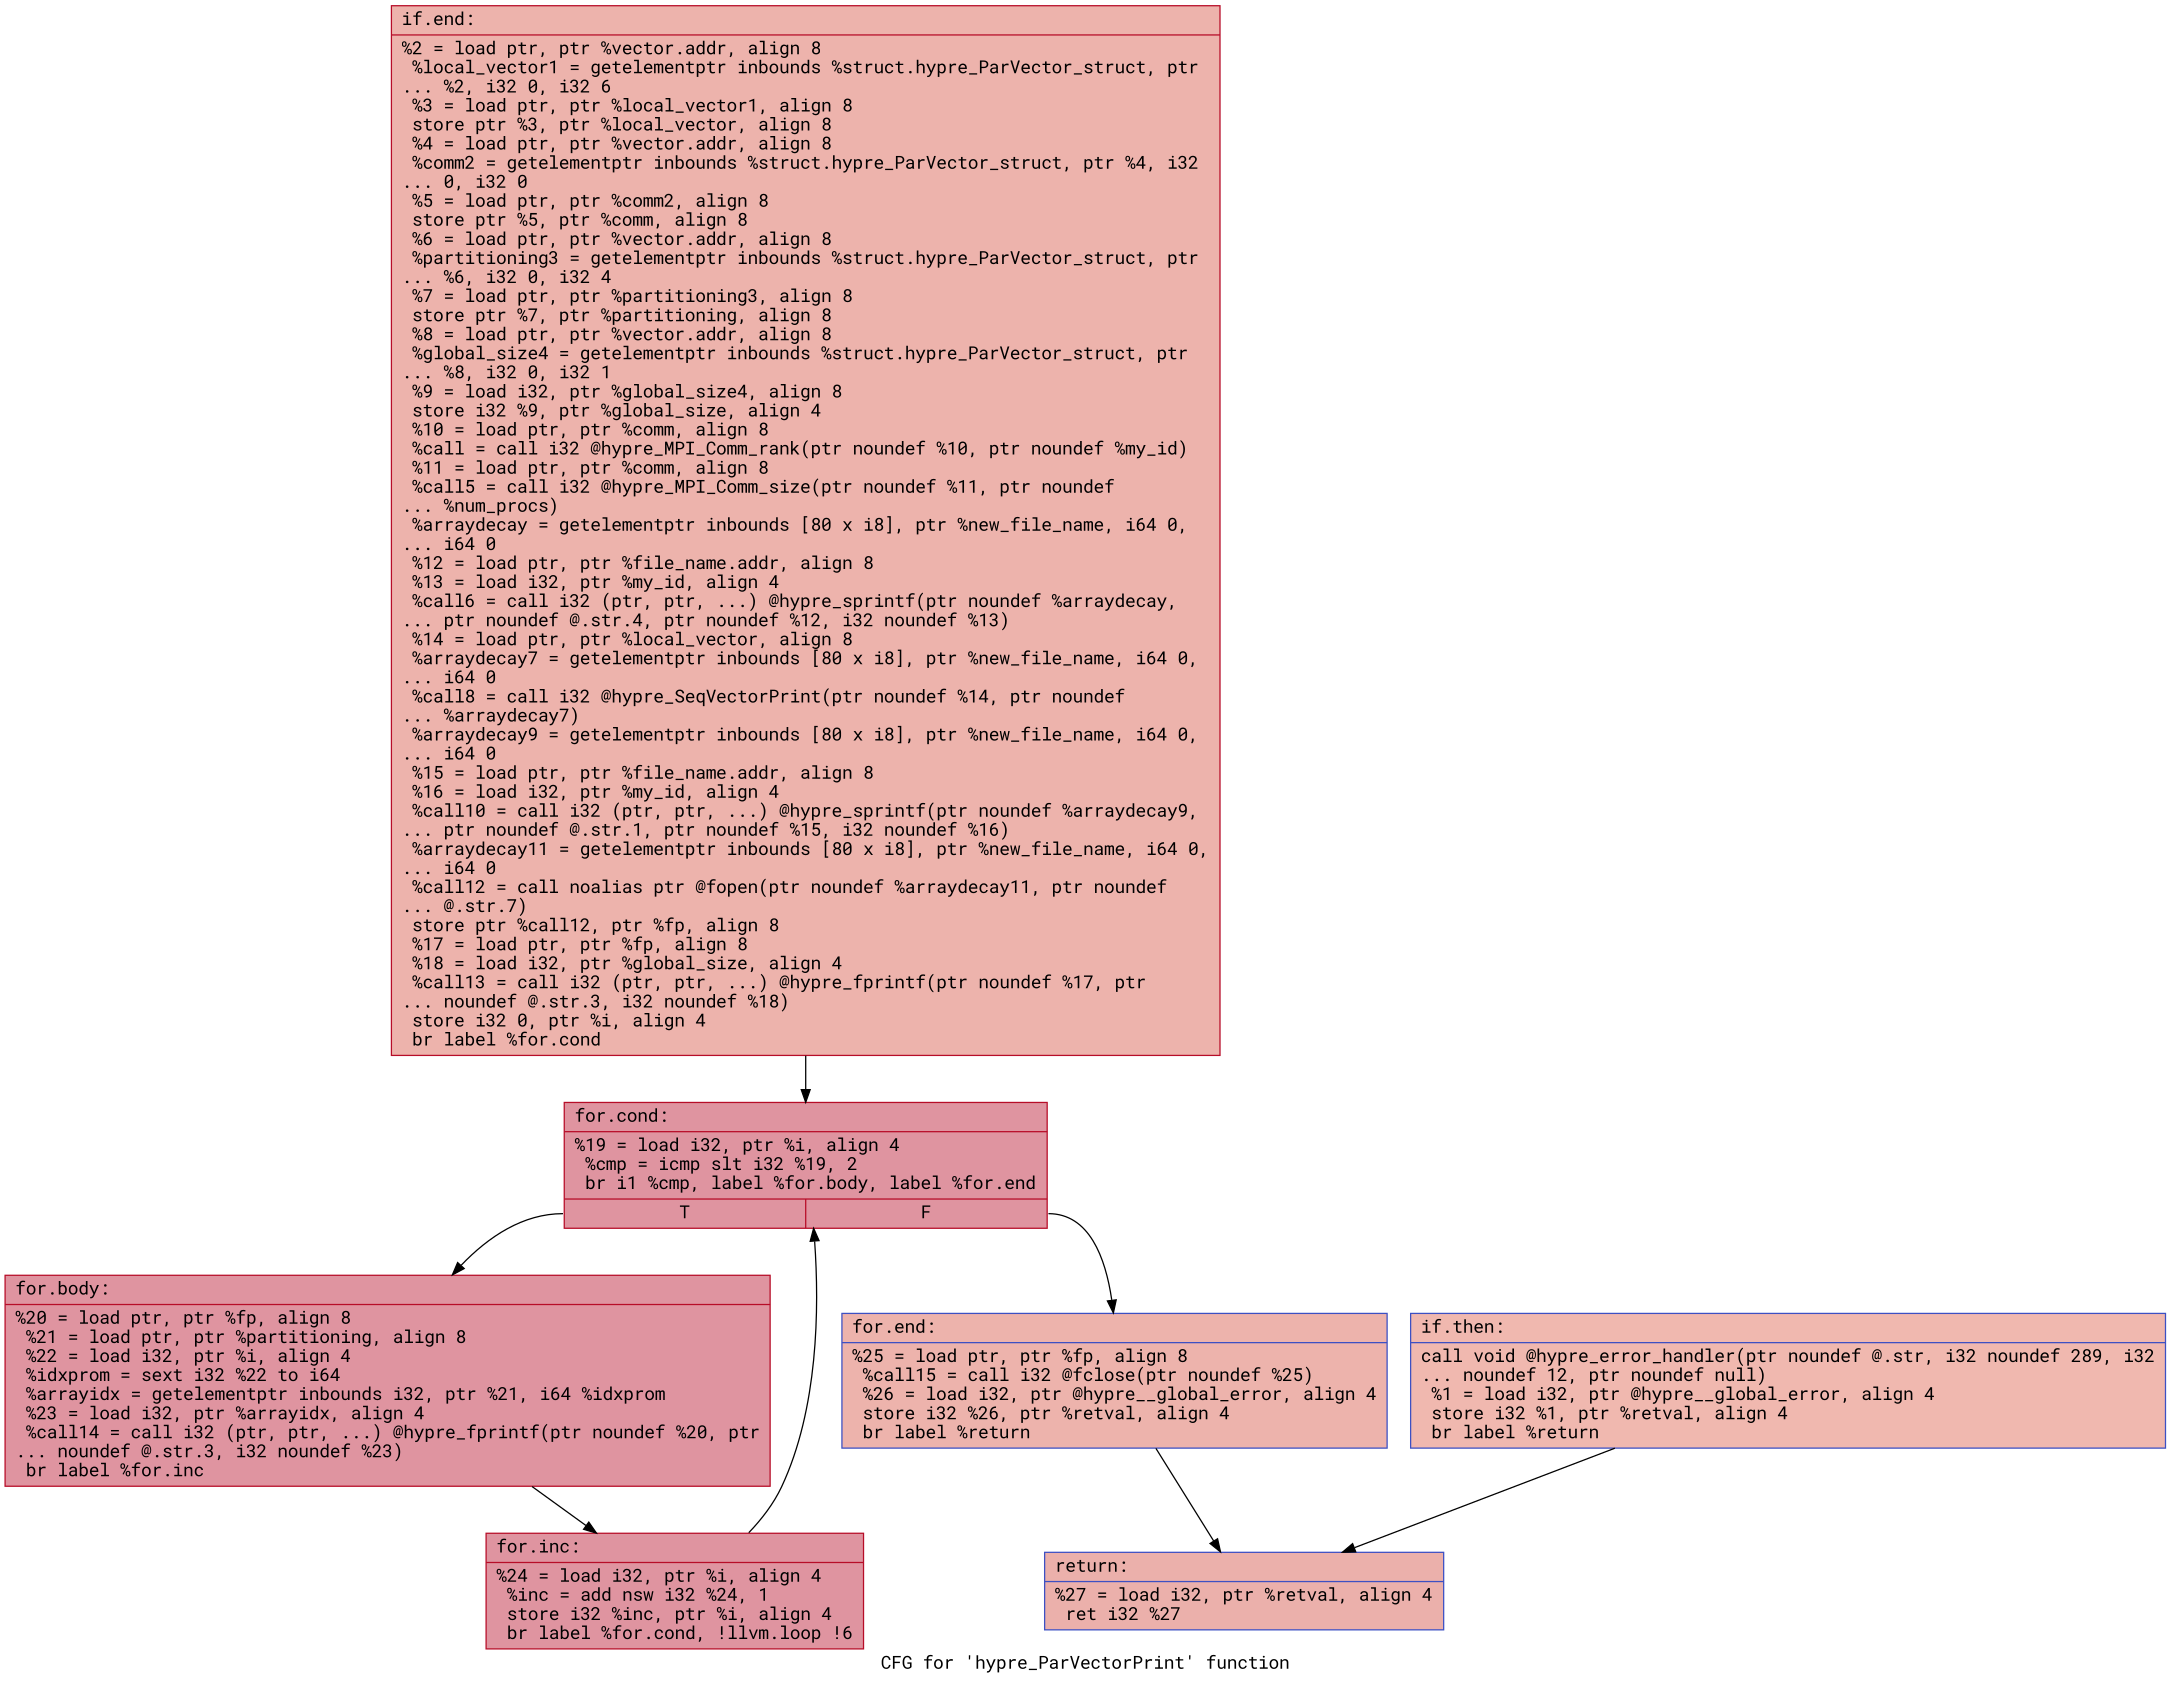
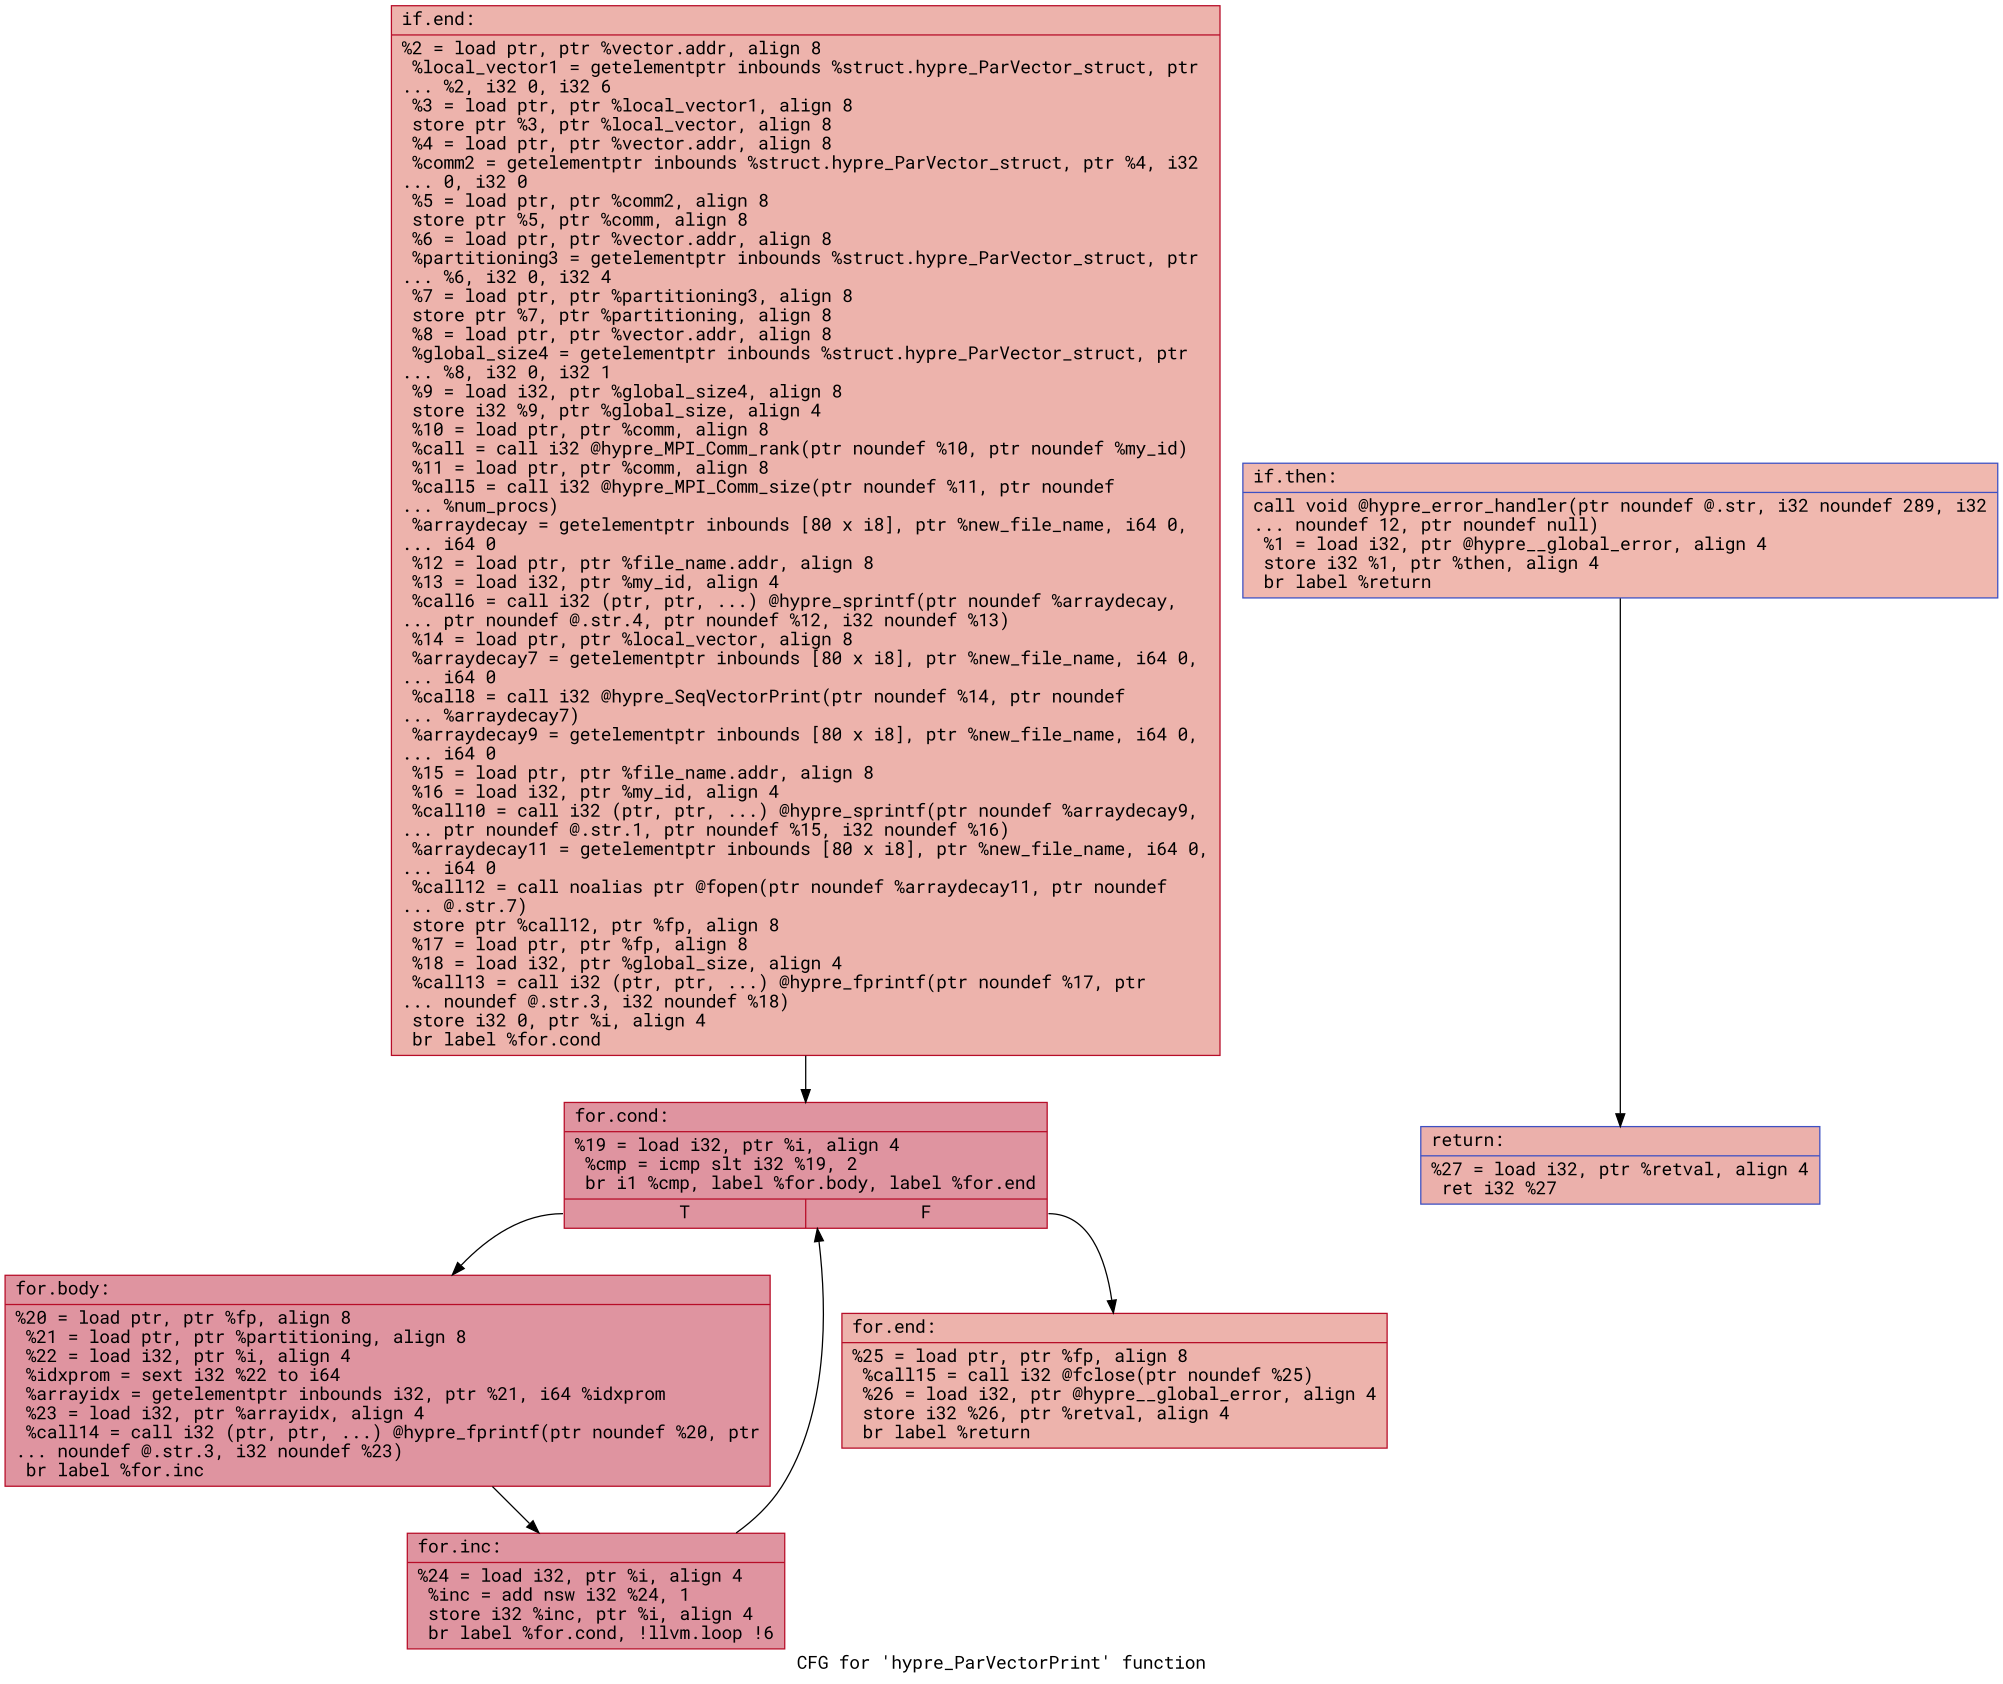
node "for.end:": color #3d50c3ff -> #b70d28ff
node "if.then:": text "store i32 %1, ptr %retval, align 4" -> "store i32 %1, ptr %then, align 4"
edge "for.end:" -> "return:": removed
